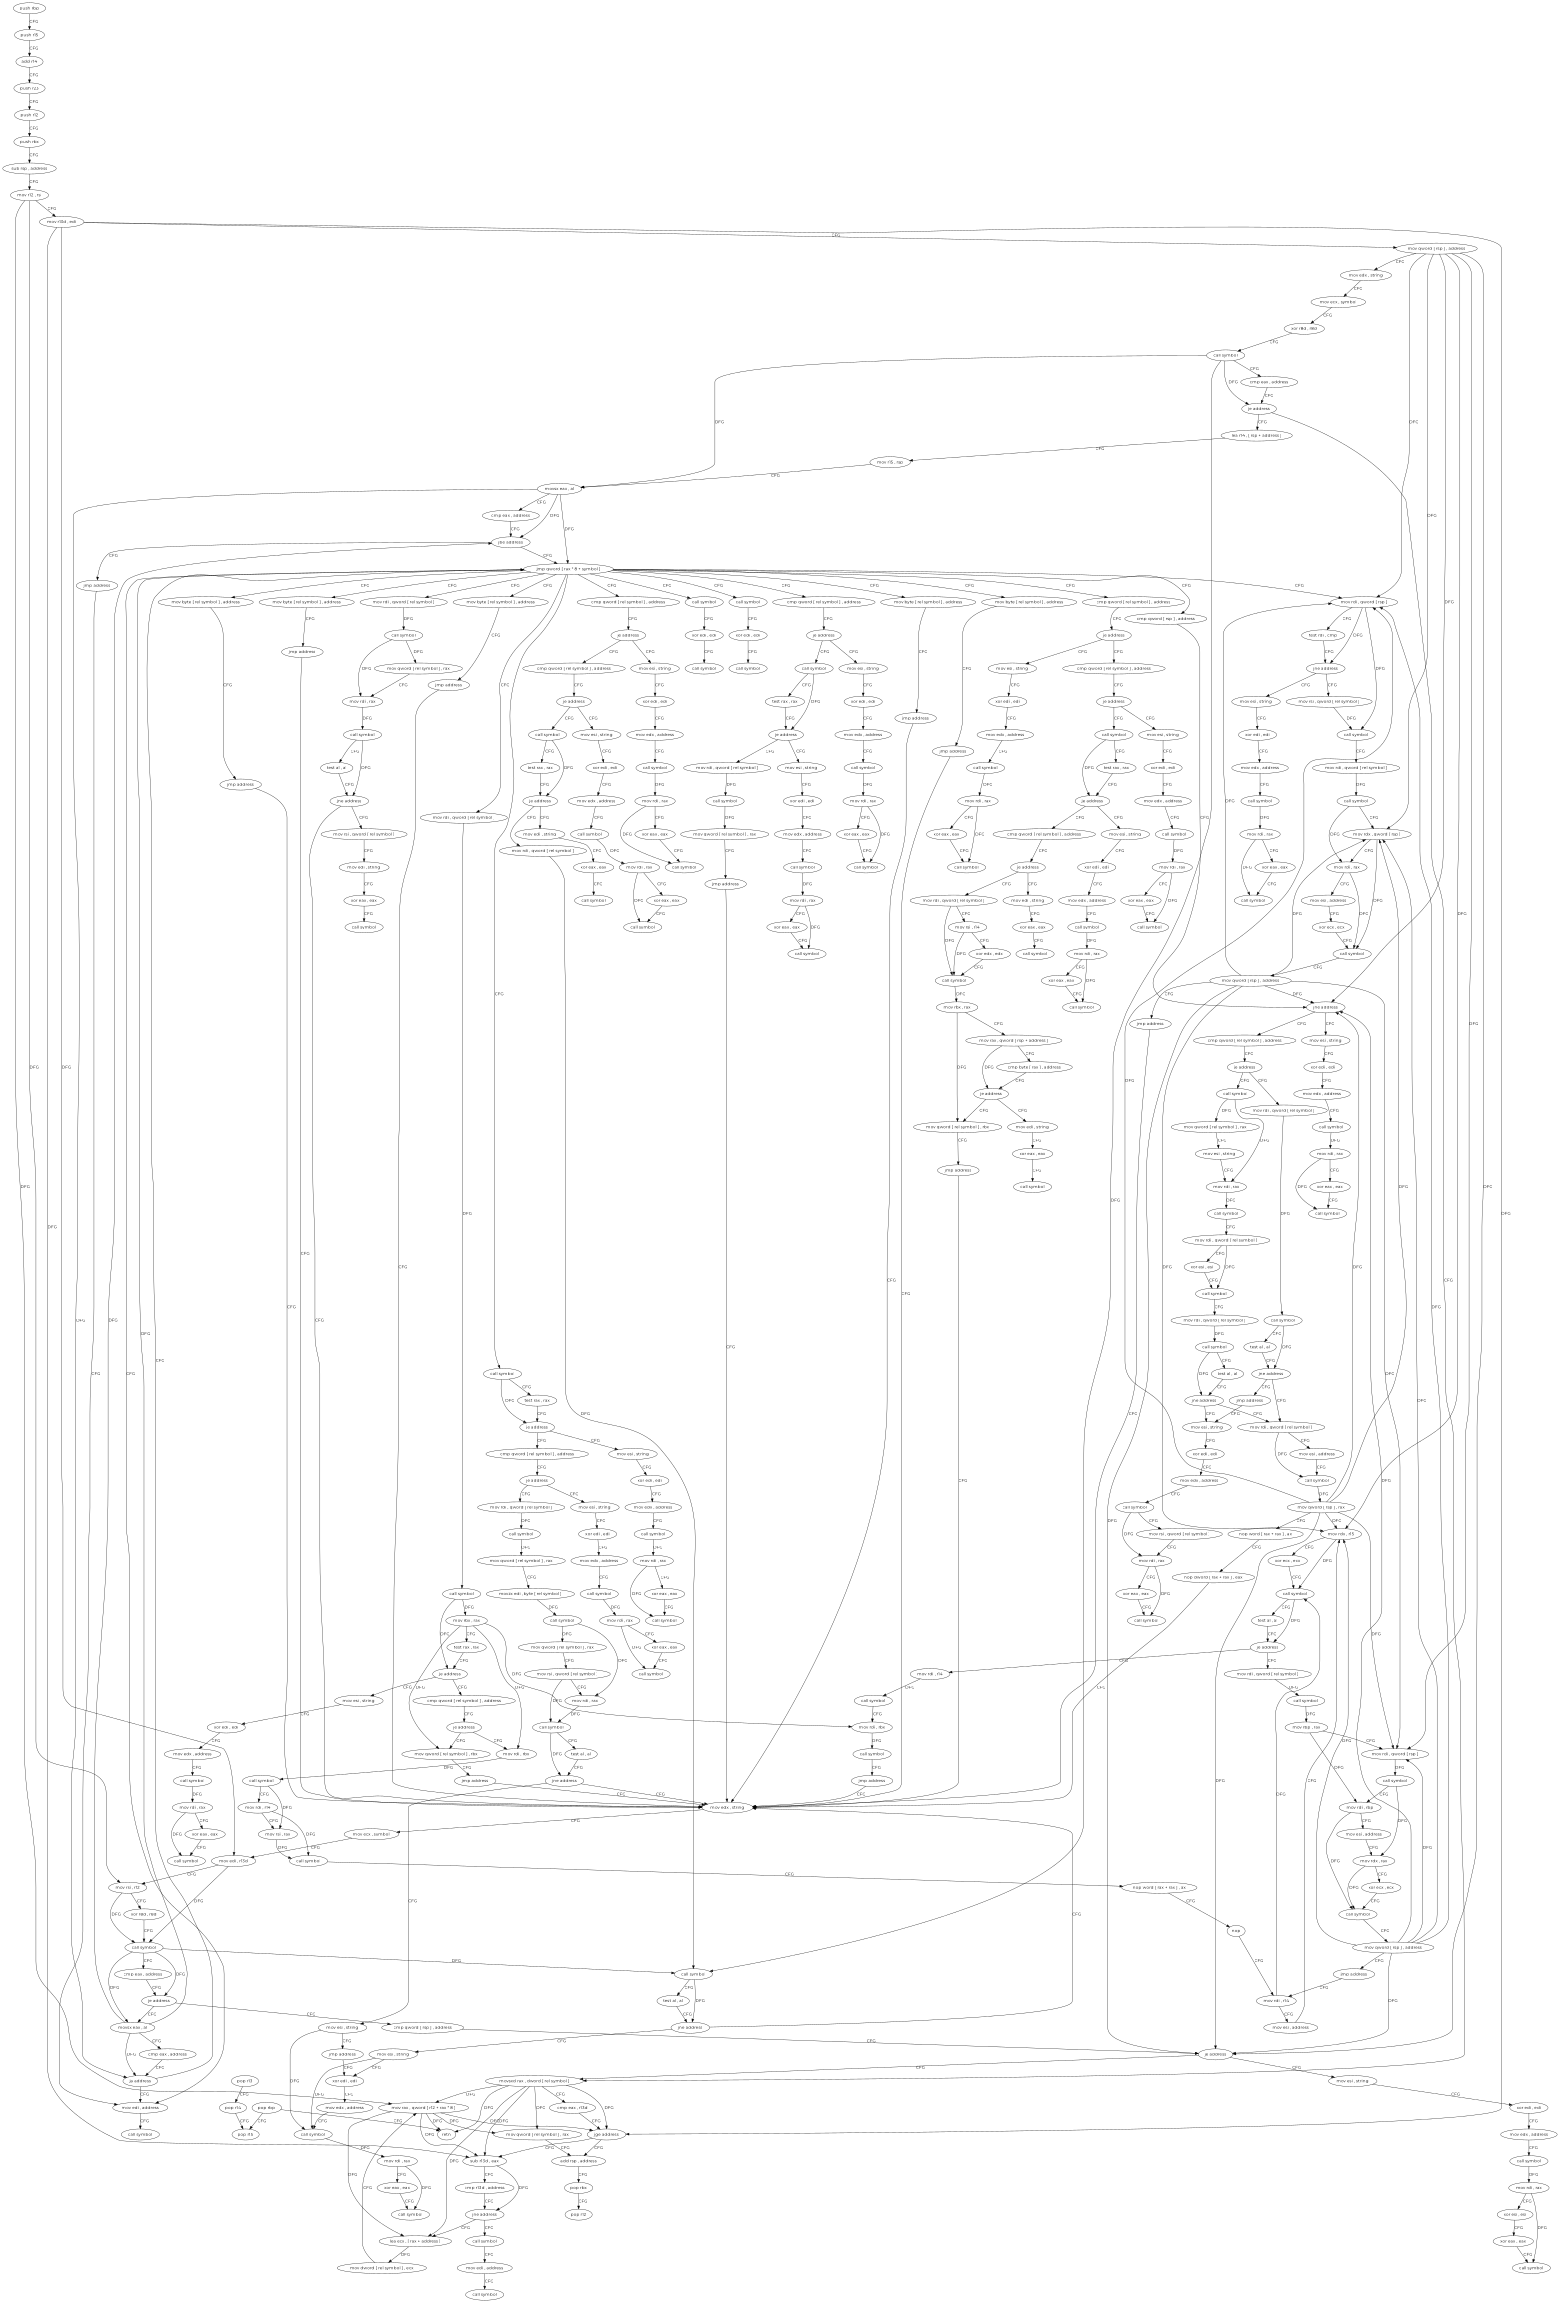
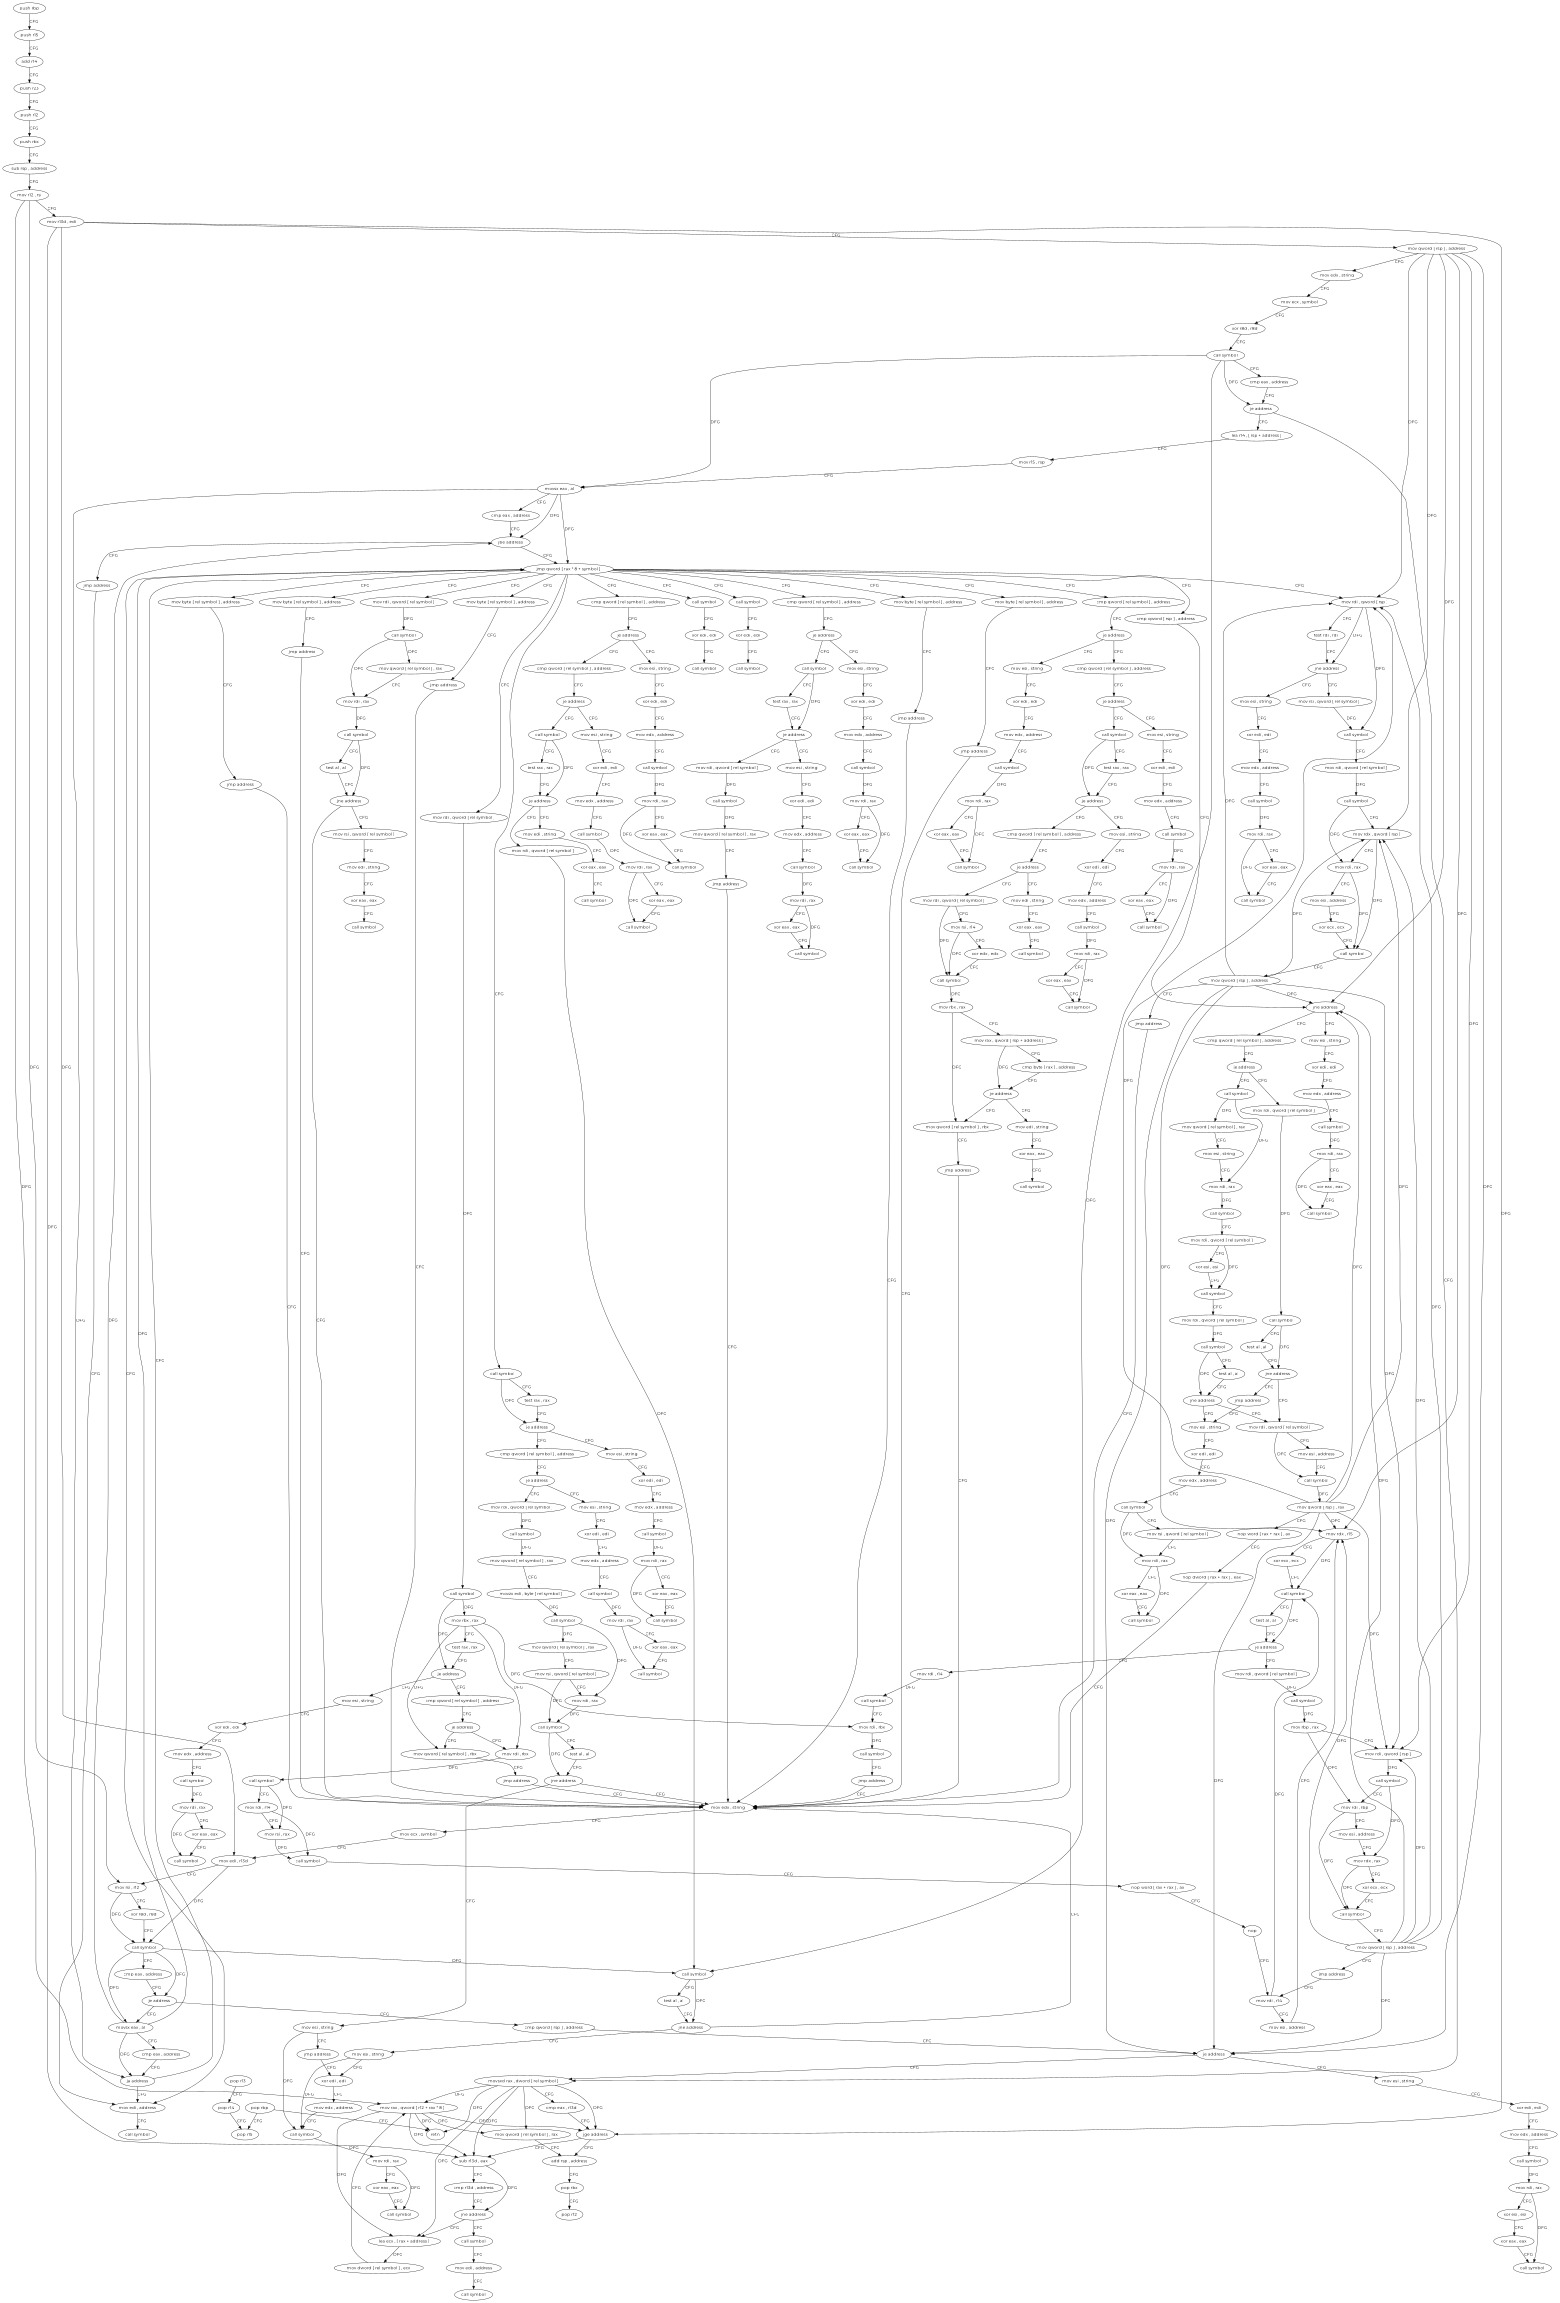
node "test rdi , cmp": label "test rdi , cmp" -> "test rdi , rdi"
